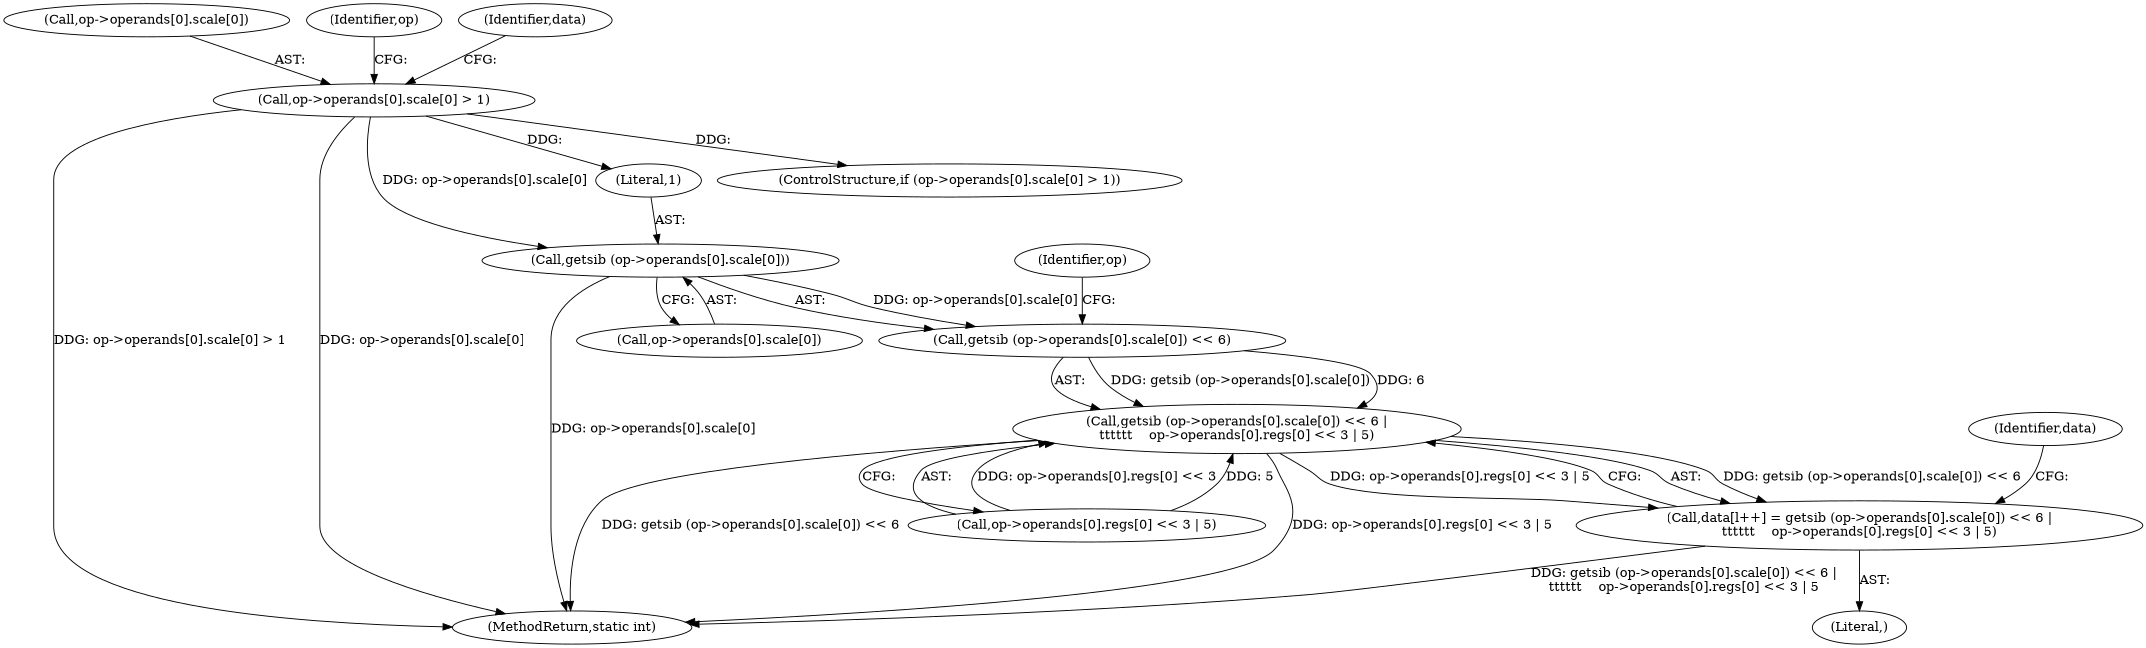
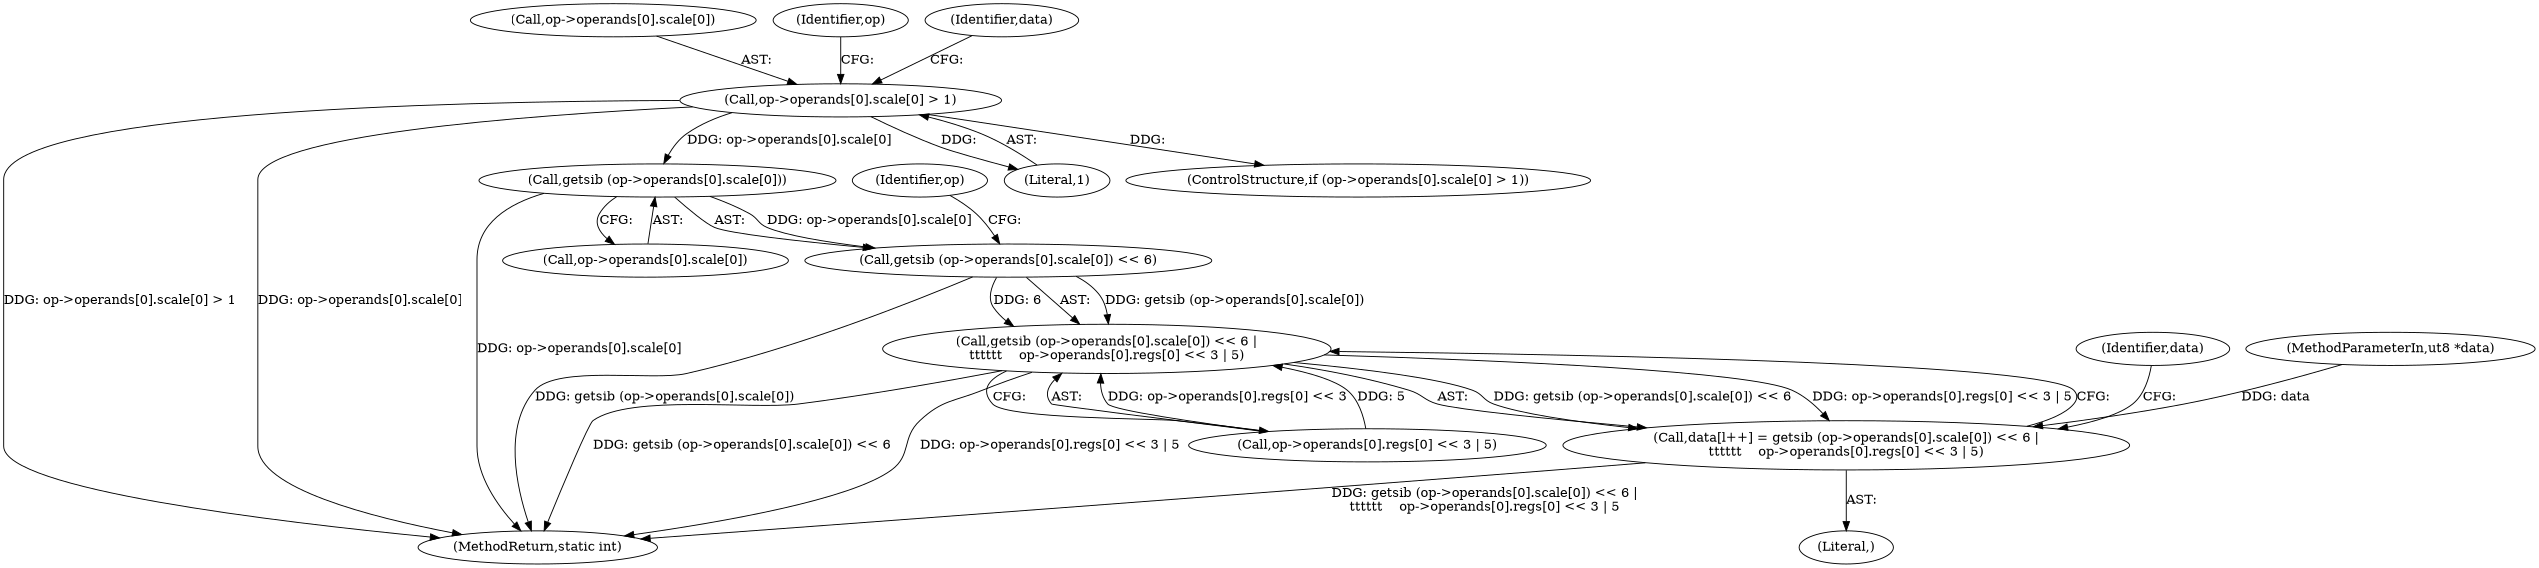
edge "(Literal,1)" -> "(Call,getsib (op->operands[0].scale[0]))": now "(Literal,1)" -> "(Call,op->operands[0].scale[0] > 1)"
node "(MethodParameterIn,ut8 *data)": added
edge "(Call,getsib (op->operands[0].scale[0]) << 6)" -> "(MethodReturn,static int)": added, label "DDG: getsib (op->operands[0].scale[0])"
